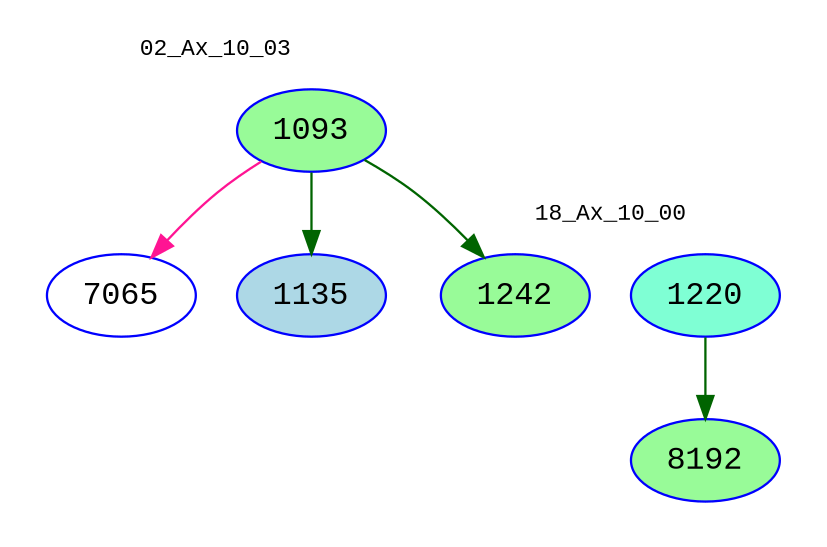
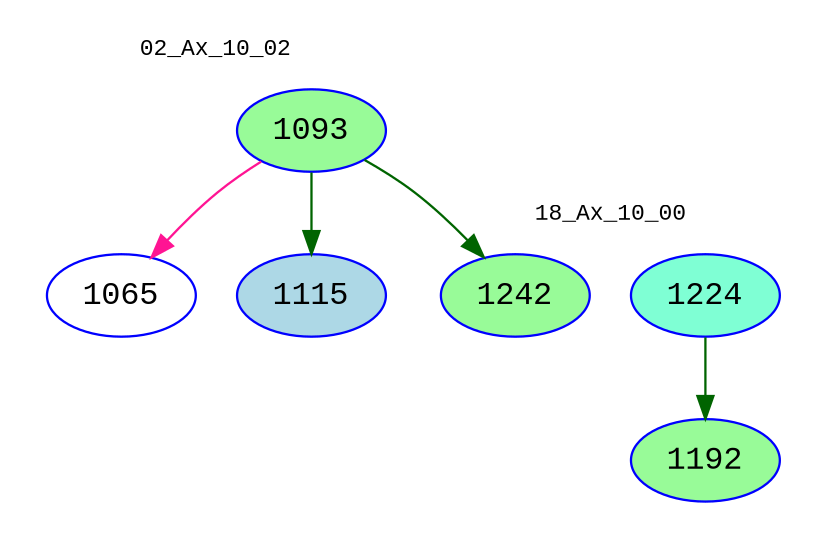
cluster "02_Ax_10_03": label "02_Ax_10_03" -> "02_Ax_10_02"
node "7065": label "7065" -> "1065"
node "1135": label "1135" -> "1115"
node "1220": label "1220" -> "1224"
node "8192": label "8192" -> "1192"
